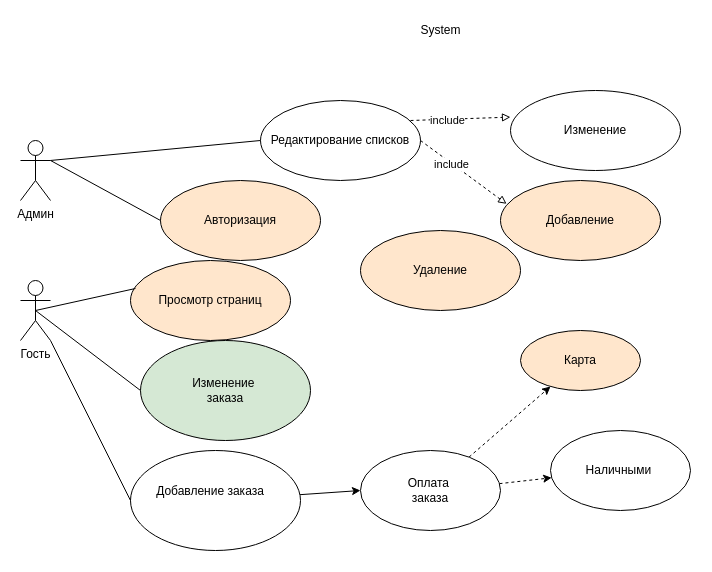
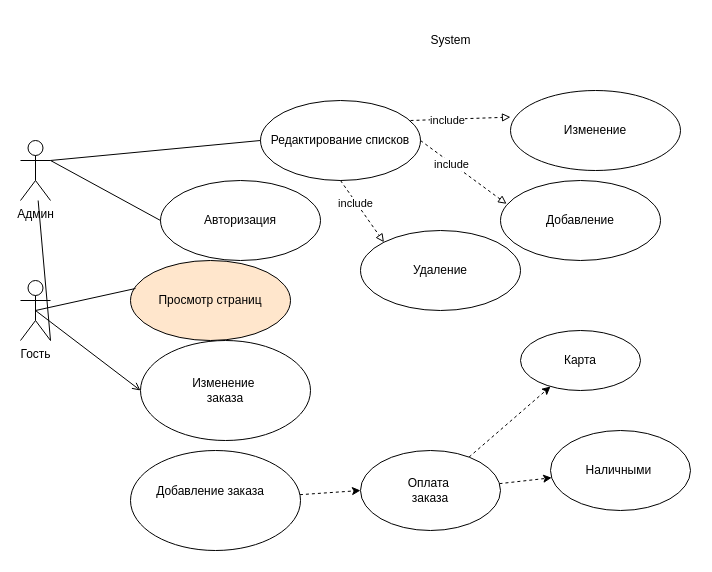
node "System": moved (441, 31) -> (451, 41)
edge "Редактирование списков" -> "Удаление": added, label "include"
node "Авторизация": fillcolor #ffe6cc -> #ffffff
node "Добавление": fillcolor #ffe6cc -> #ffffff
node "Удаление": fillcolor #ffe6cc -> #ffffff
node "Карта": fillcolor #ffe6cc -> #ffffff
edge "Гость" -- "Изменение заказа": arrowhead none -> open
node "Изменение заказа": fillcolor #d5e8d4 -> #ffffff
edge "Гость" -- "Добавление заказа": now "Гость" -- "Админ"
edge "Добавление заказа" -> "Оплата заказа": style solid -> dashed
